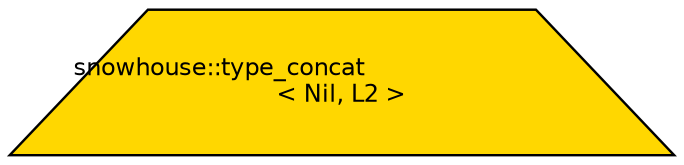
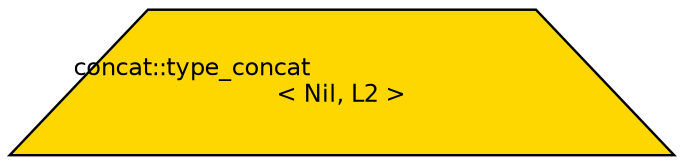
node "snowhouse::type_concat < Nil, L2 >": label "snowhouse::type_concat < Nil, L2 >" -> "concat::type_concat < Nil, L2 >"
